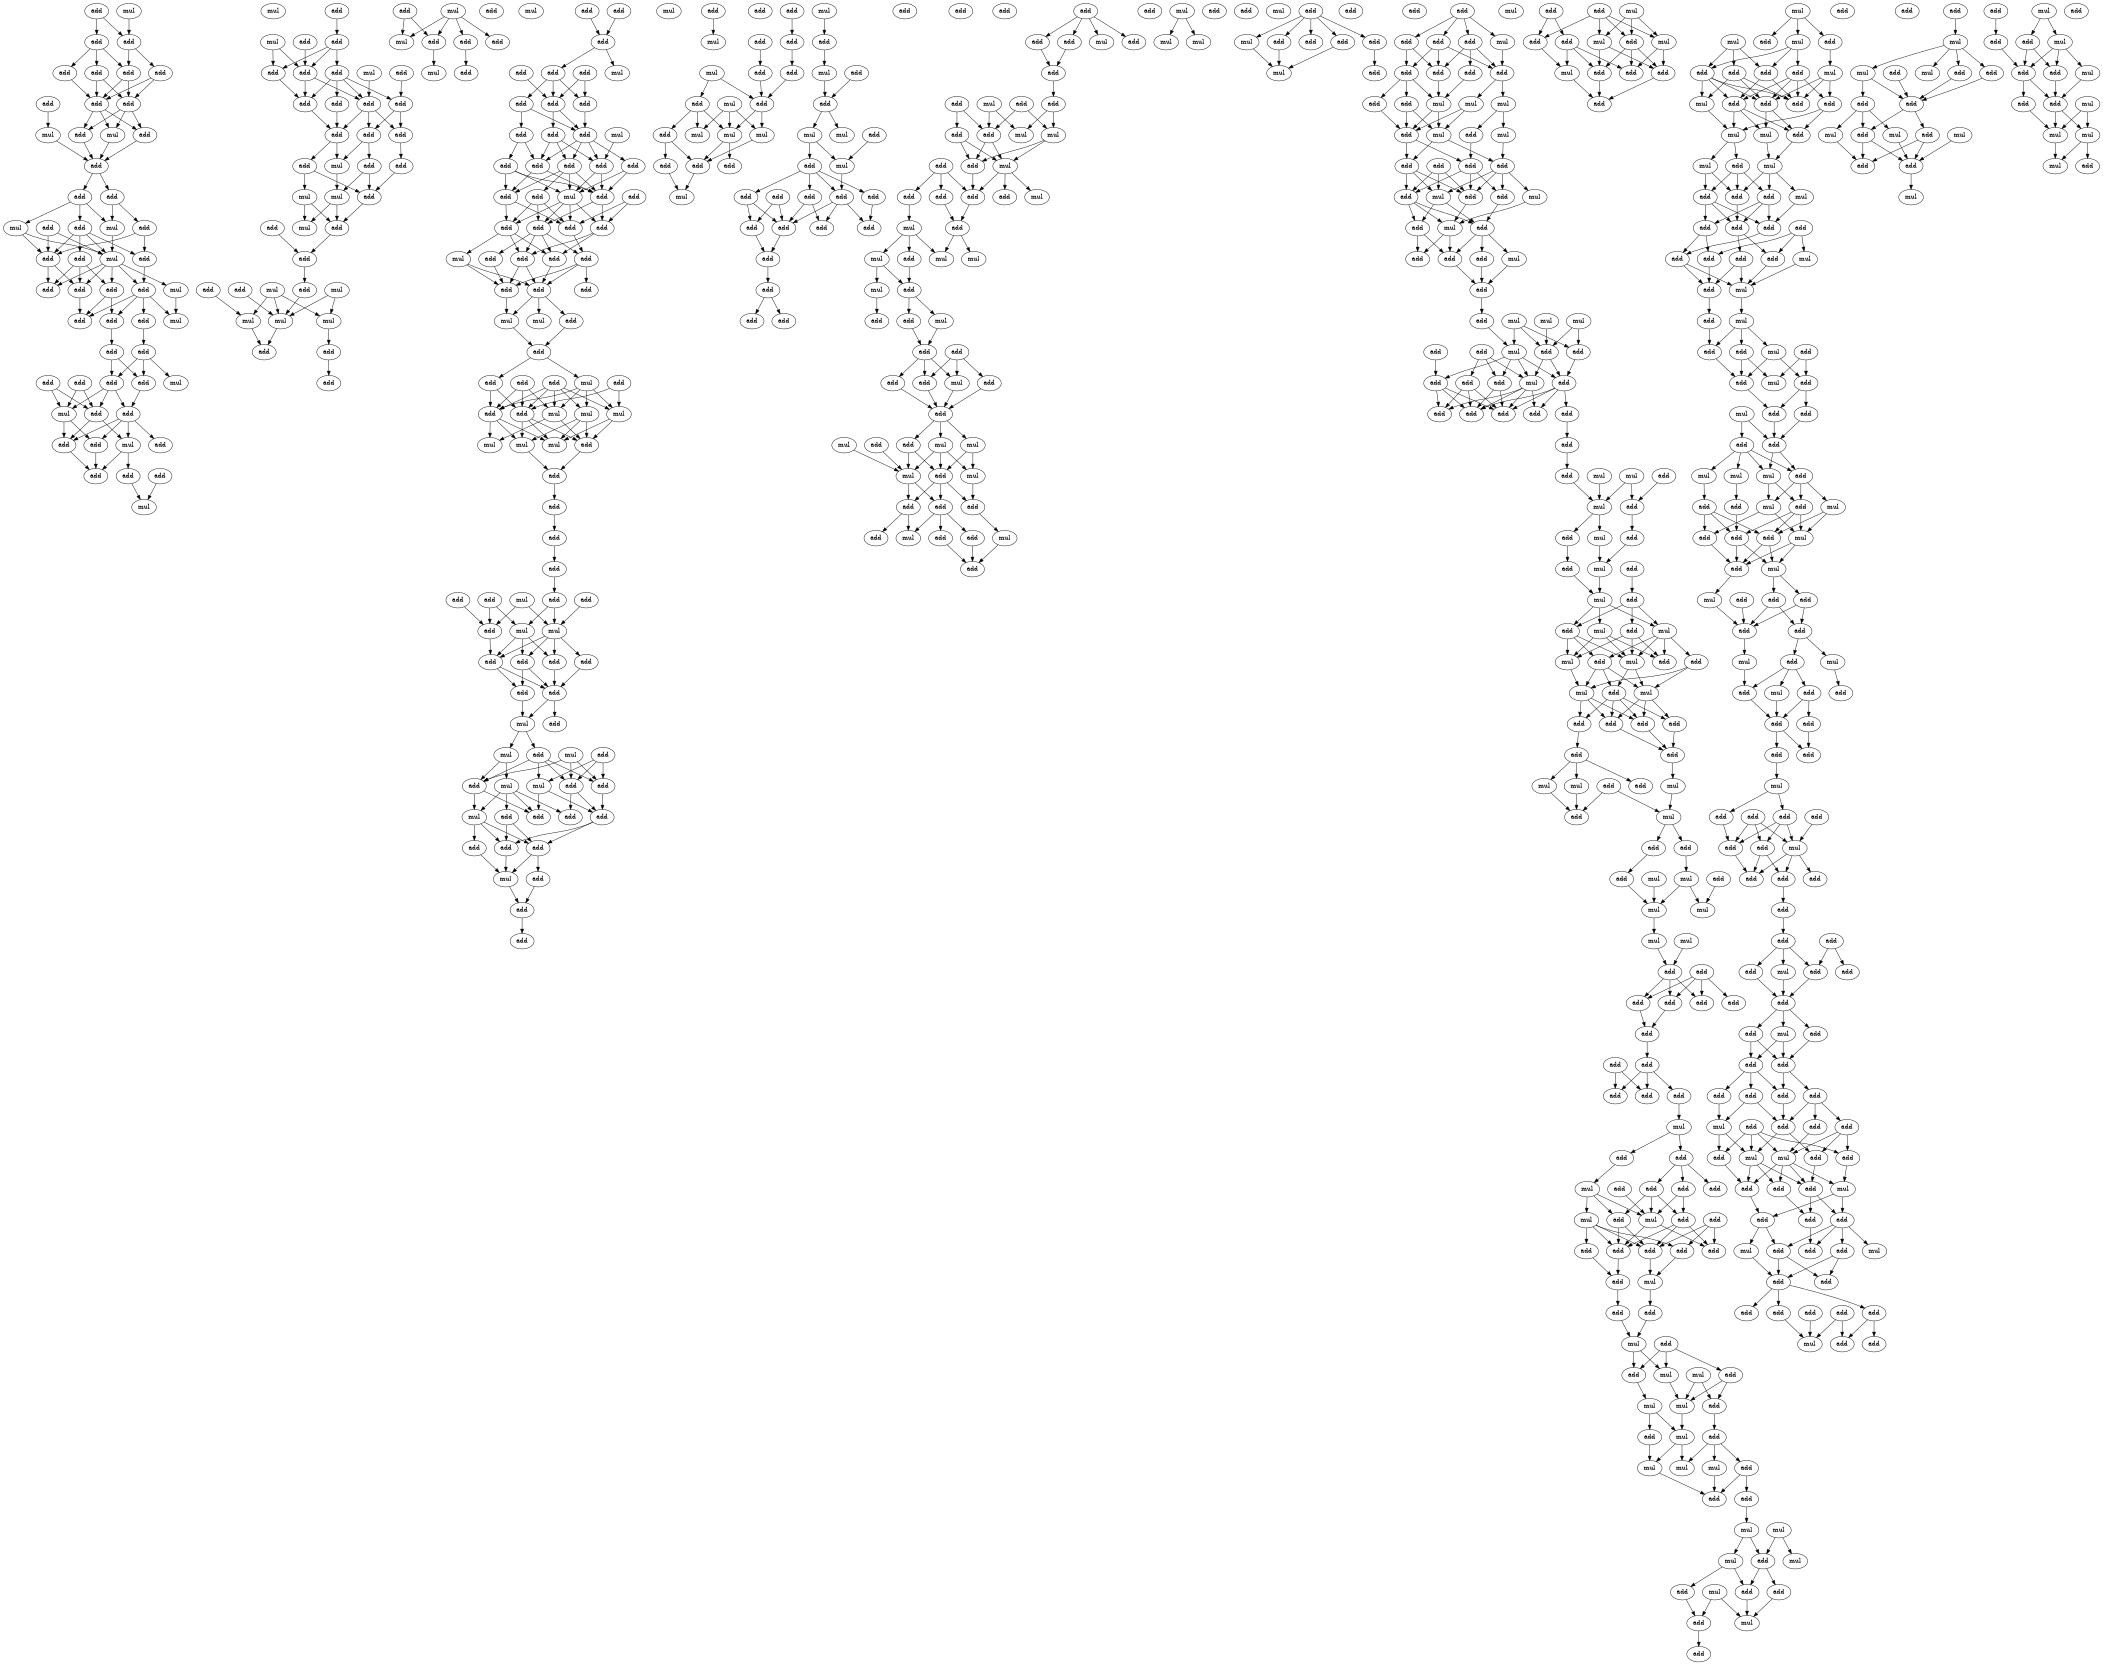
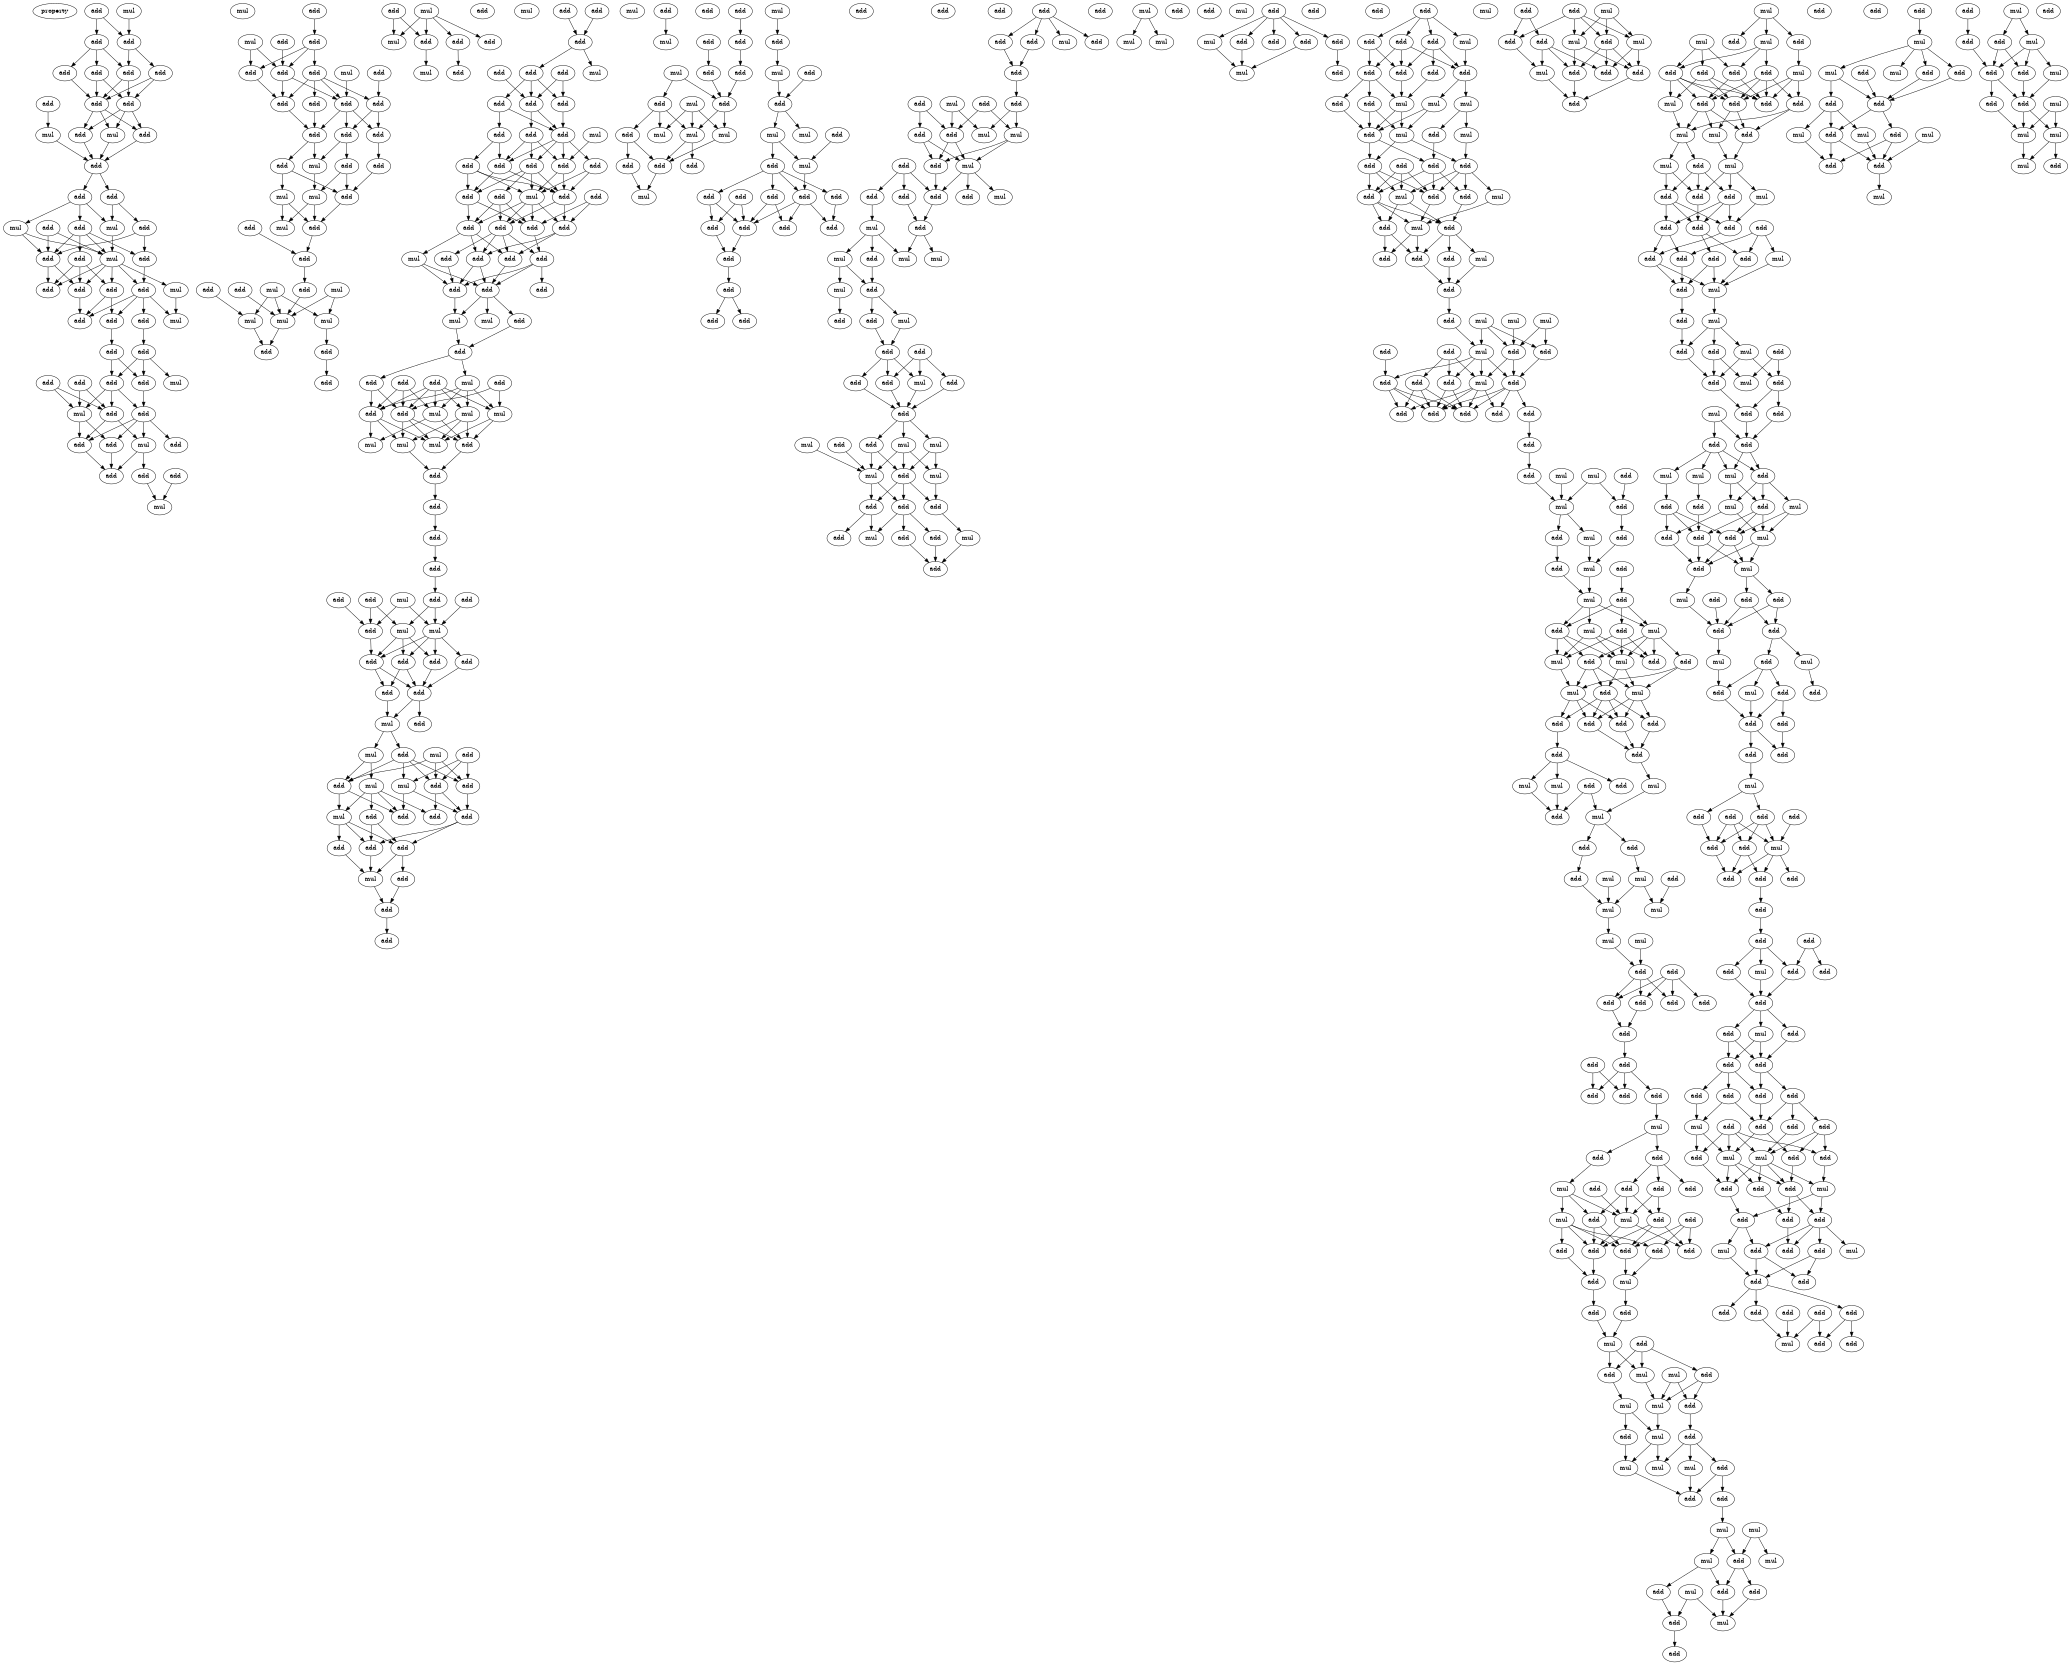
node "property": added
